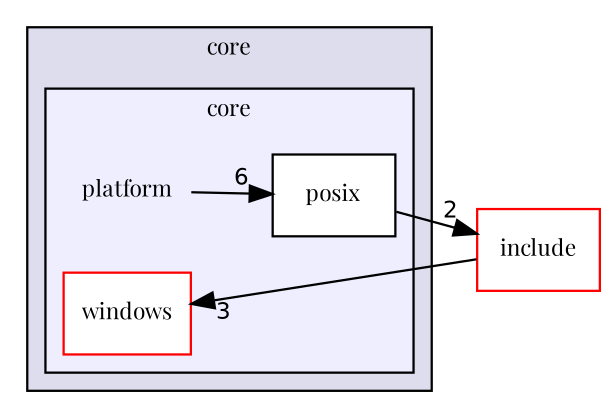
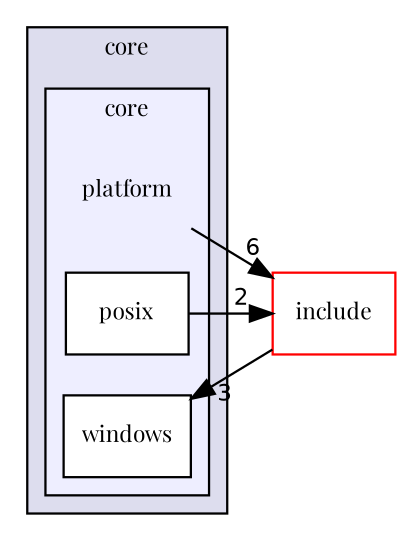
edge "platform" -> "posix": now "platform" -> "include"
node "windows": color red -> black
